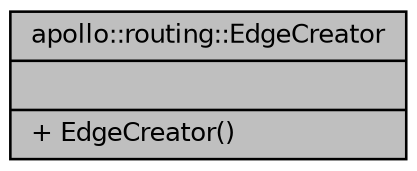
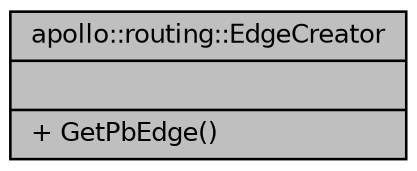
node "apollo::routing::EdgeCreator": text "+ EdgeCreator()" -> "+ GetPbEdge()"
